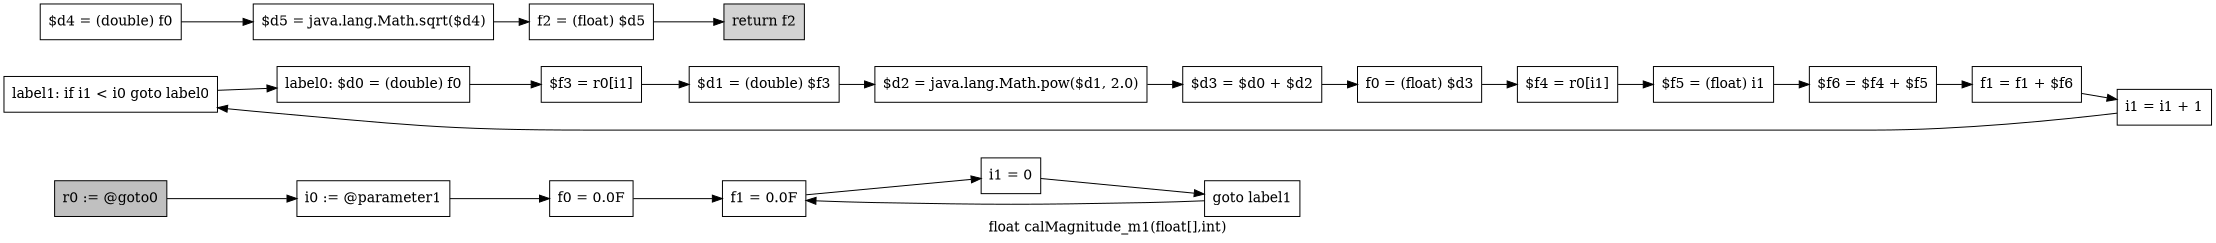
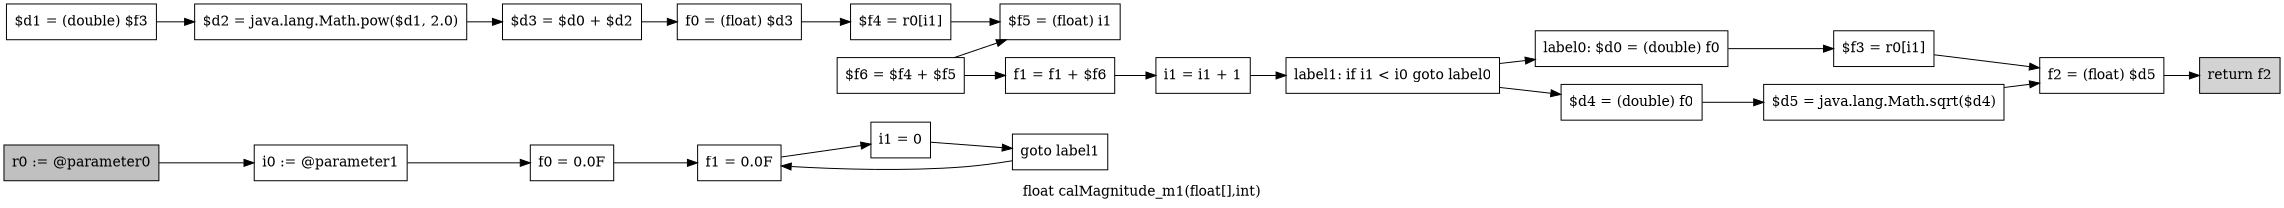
edge "$f3 = r0[i1]" -> "$d1 = (double) $f3": now "$f3 = r0[i1]" -> "f2 = (float) $d5"
edge "$f5 = (float) i1" -> "$f6 = $f4 + $f5": reversed
edge "label1: if i1 < i0 goto label0" -> "$d4 = (double) f0": added
node "r0 := @goto0": label "r0 := @goto0" -> "r0 := @parameter0"
